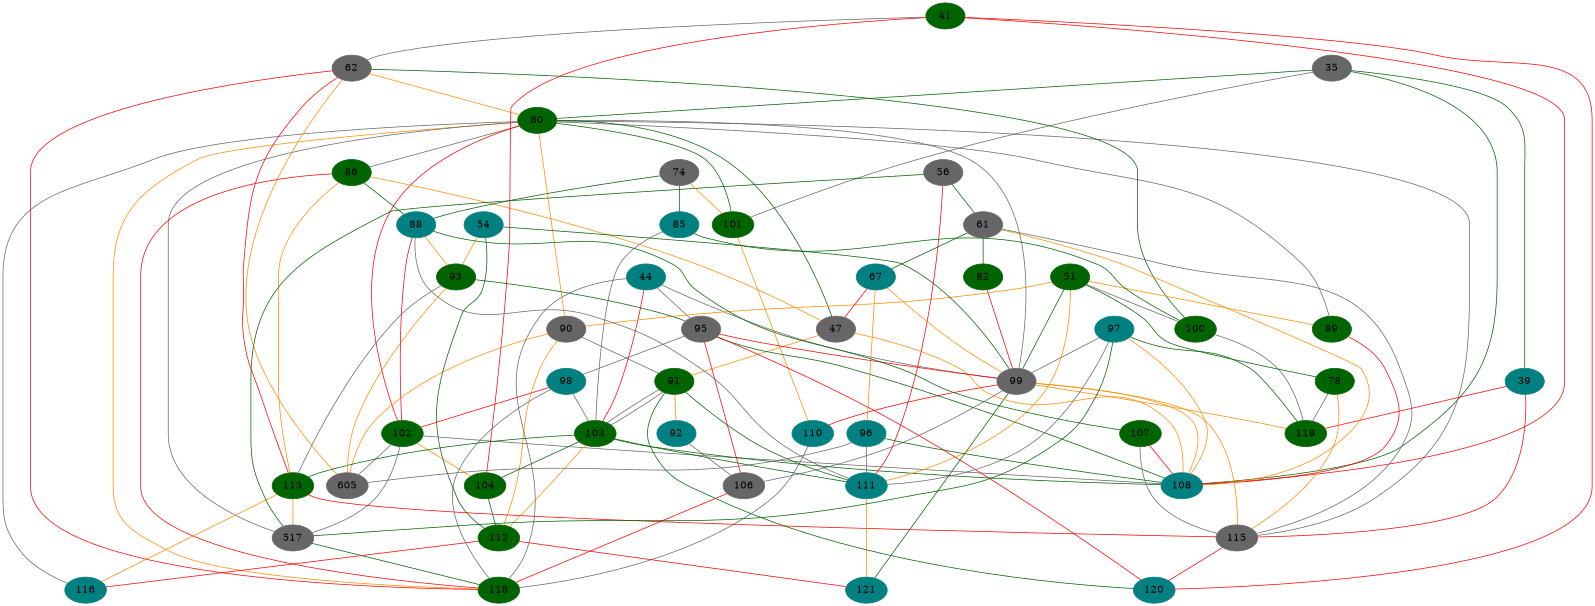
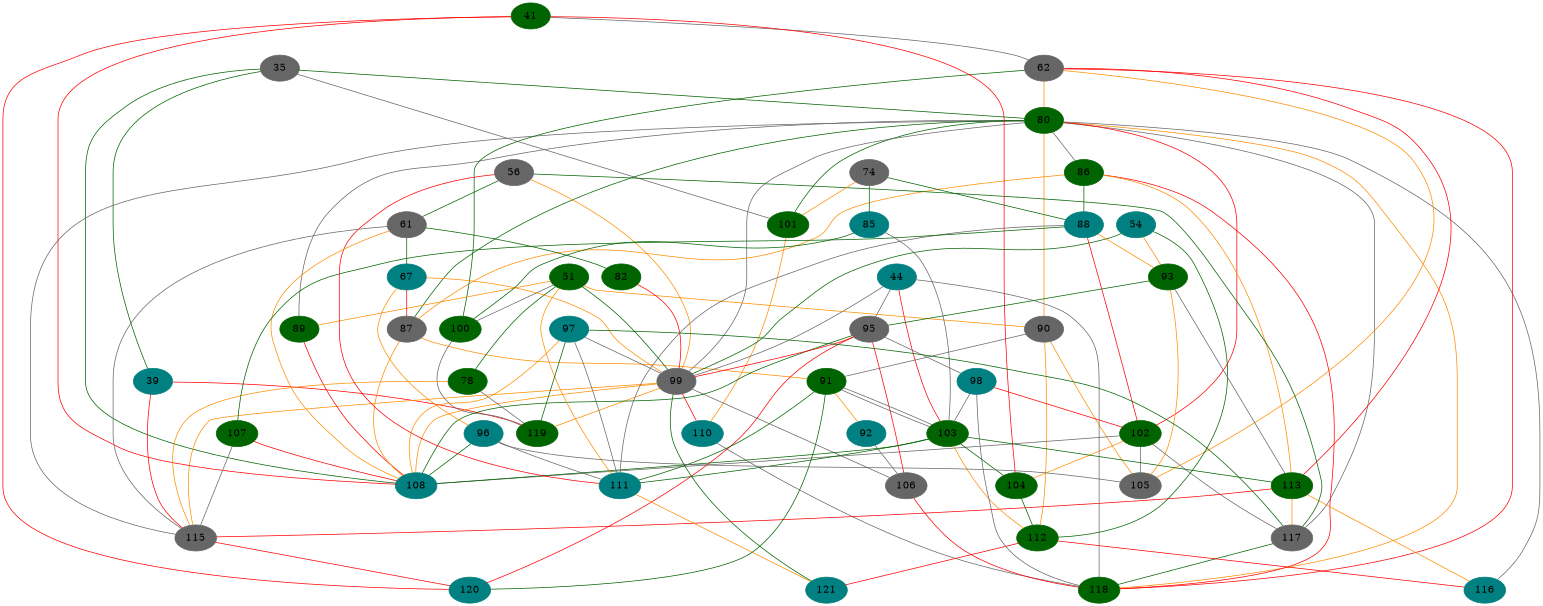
edge "56" -- "99": added
node "47": label "47" -> "87"
node "605": label "605" -> "105"
node "517": label "517" -> "117"
